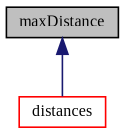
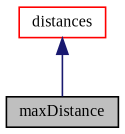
edge "distances" -> "maxDistance": reversed
